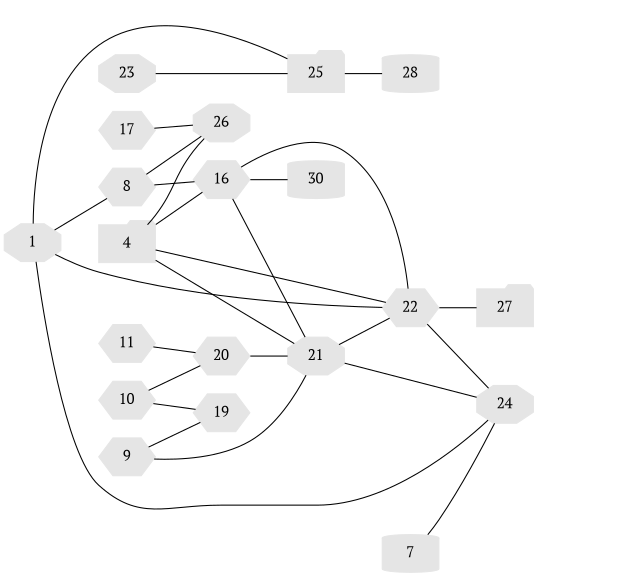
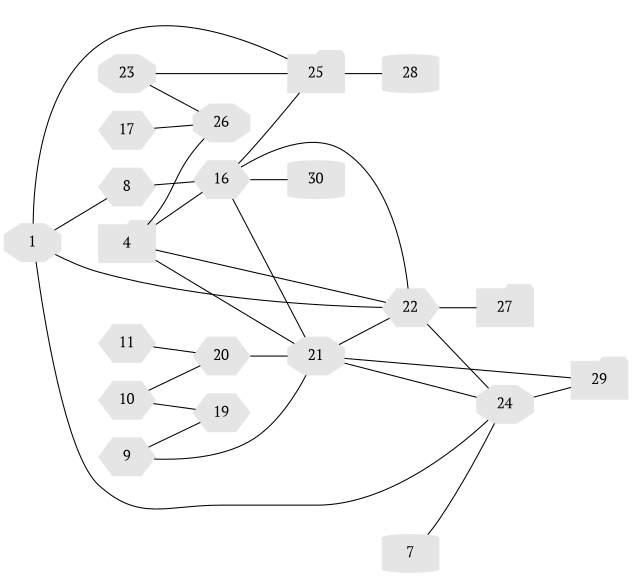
edge "25" -- "16": added
edge "26" -- "8": now "26" -- "23"
node "29": added
